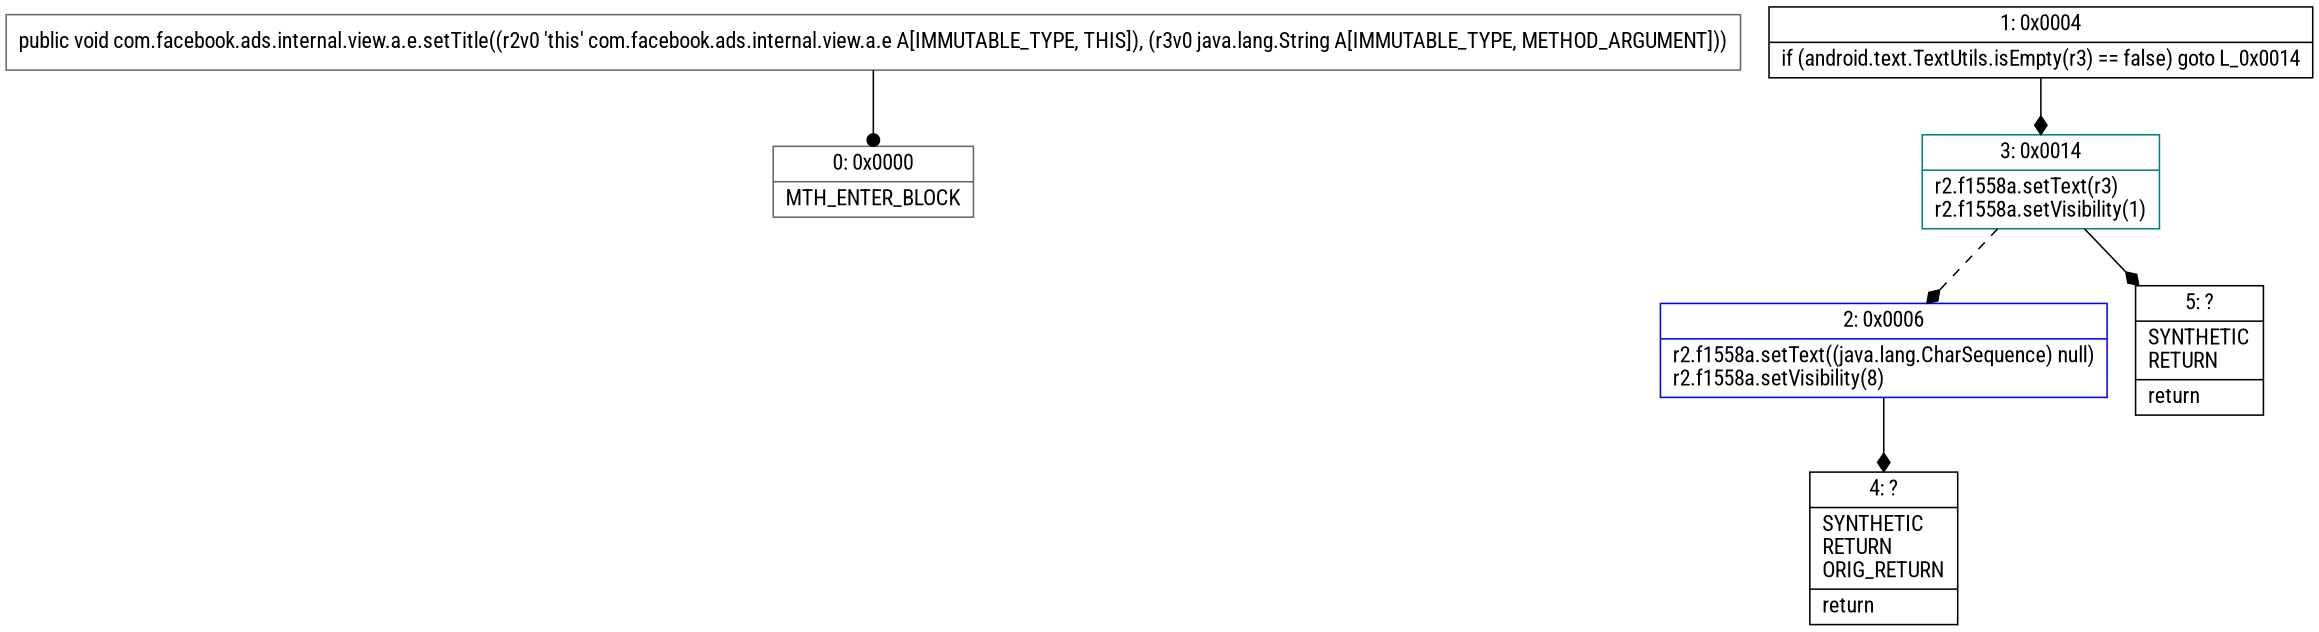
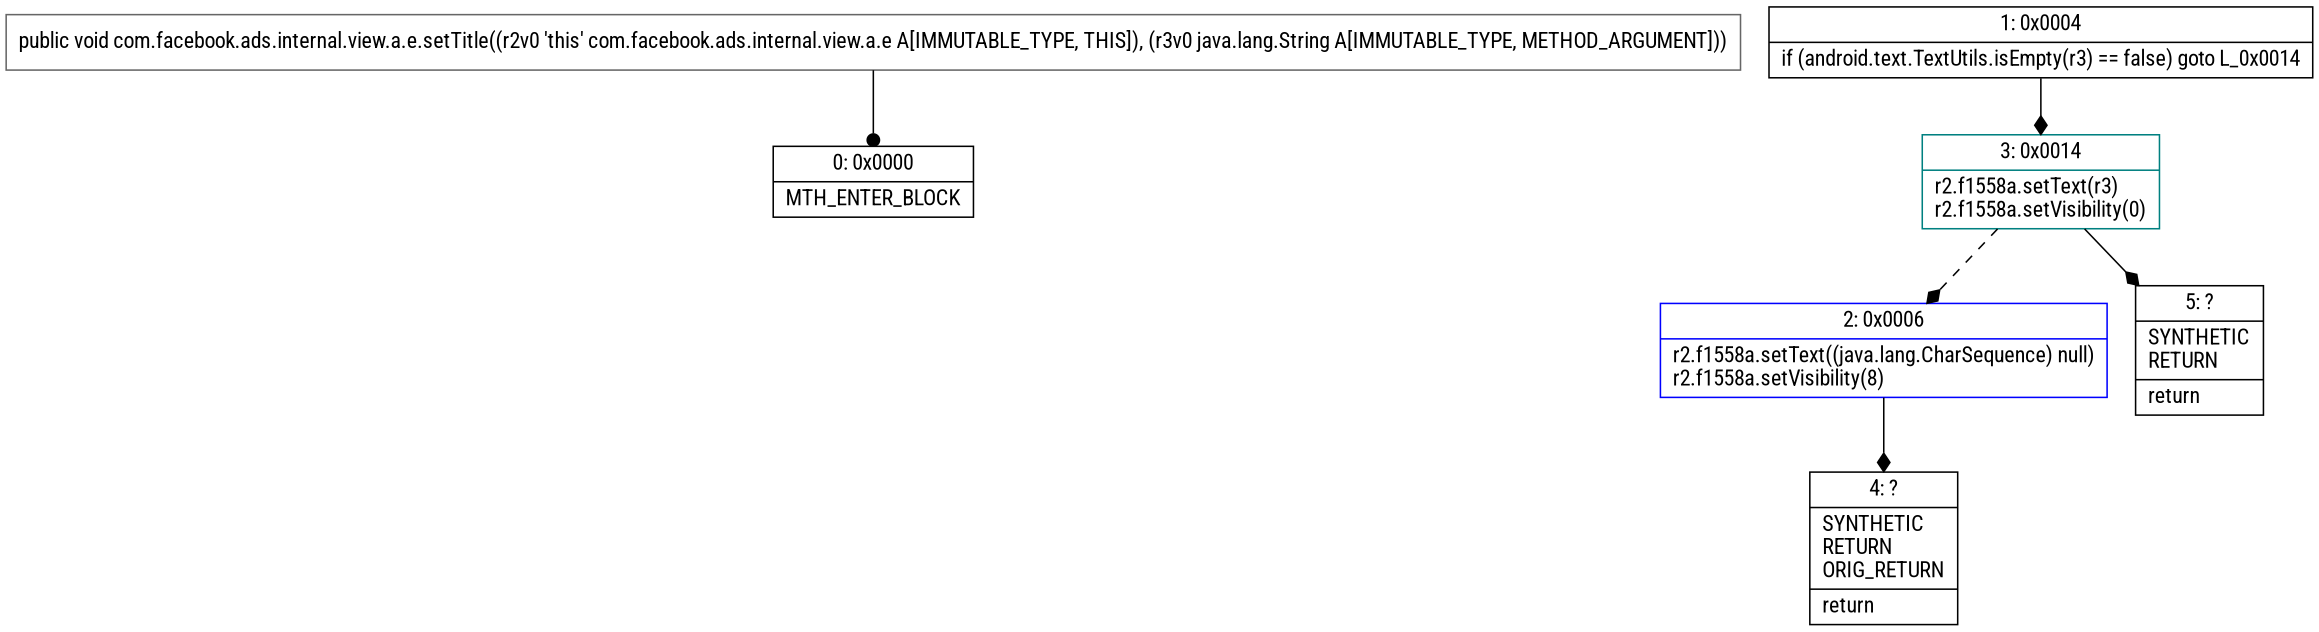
node "0: 0x0000": color gray40 -> black
node "3: 0x0014": text "r2.f1558a.setVisibility(1)" -> "r2.f1558a.setVisibility(0)"
